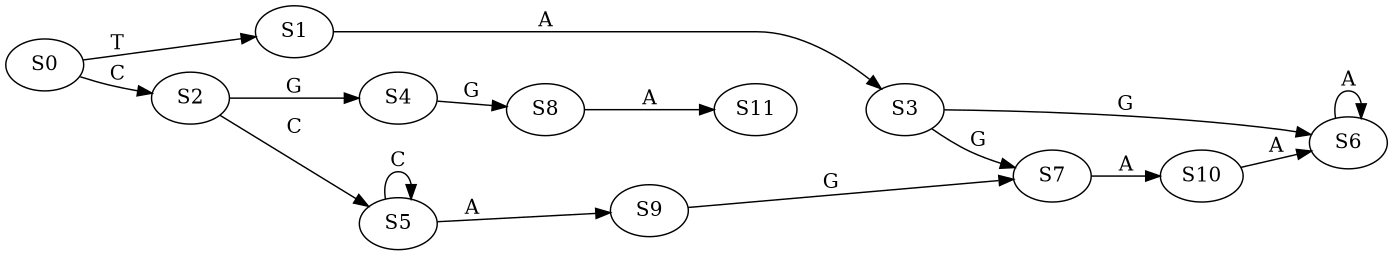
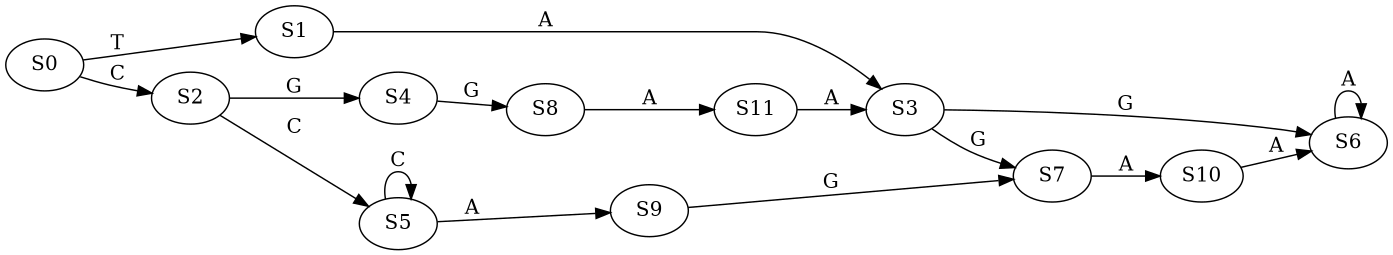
edge "S11" -> "S3": added, label "A"
